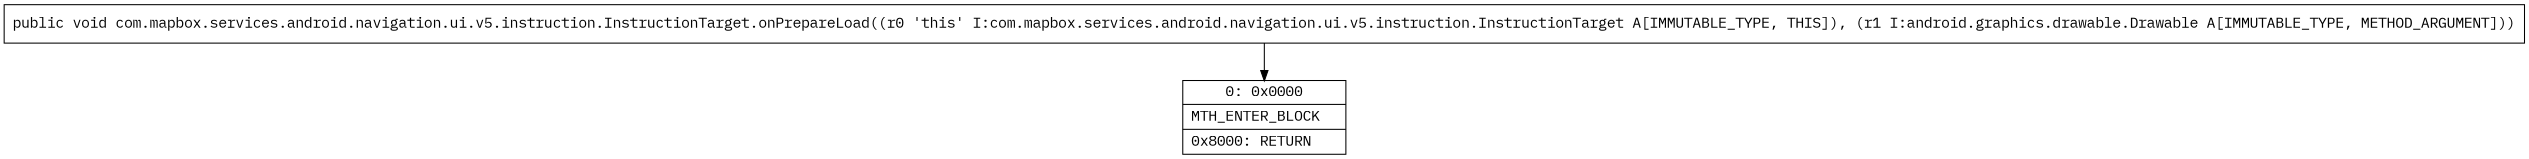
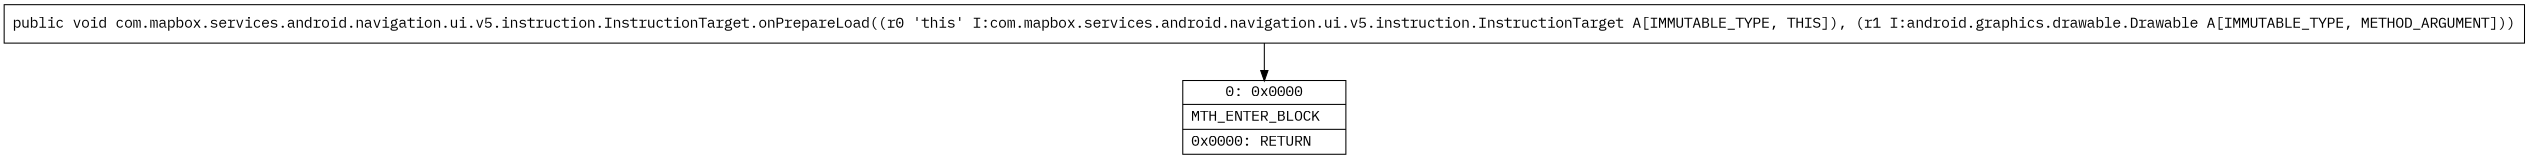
node "0: 0x0000": text "0x8000: RETURN" -> "0x0000: RETURN"
